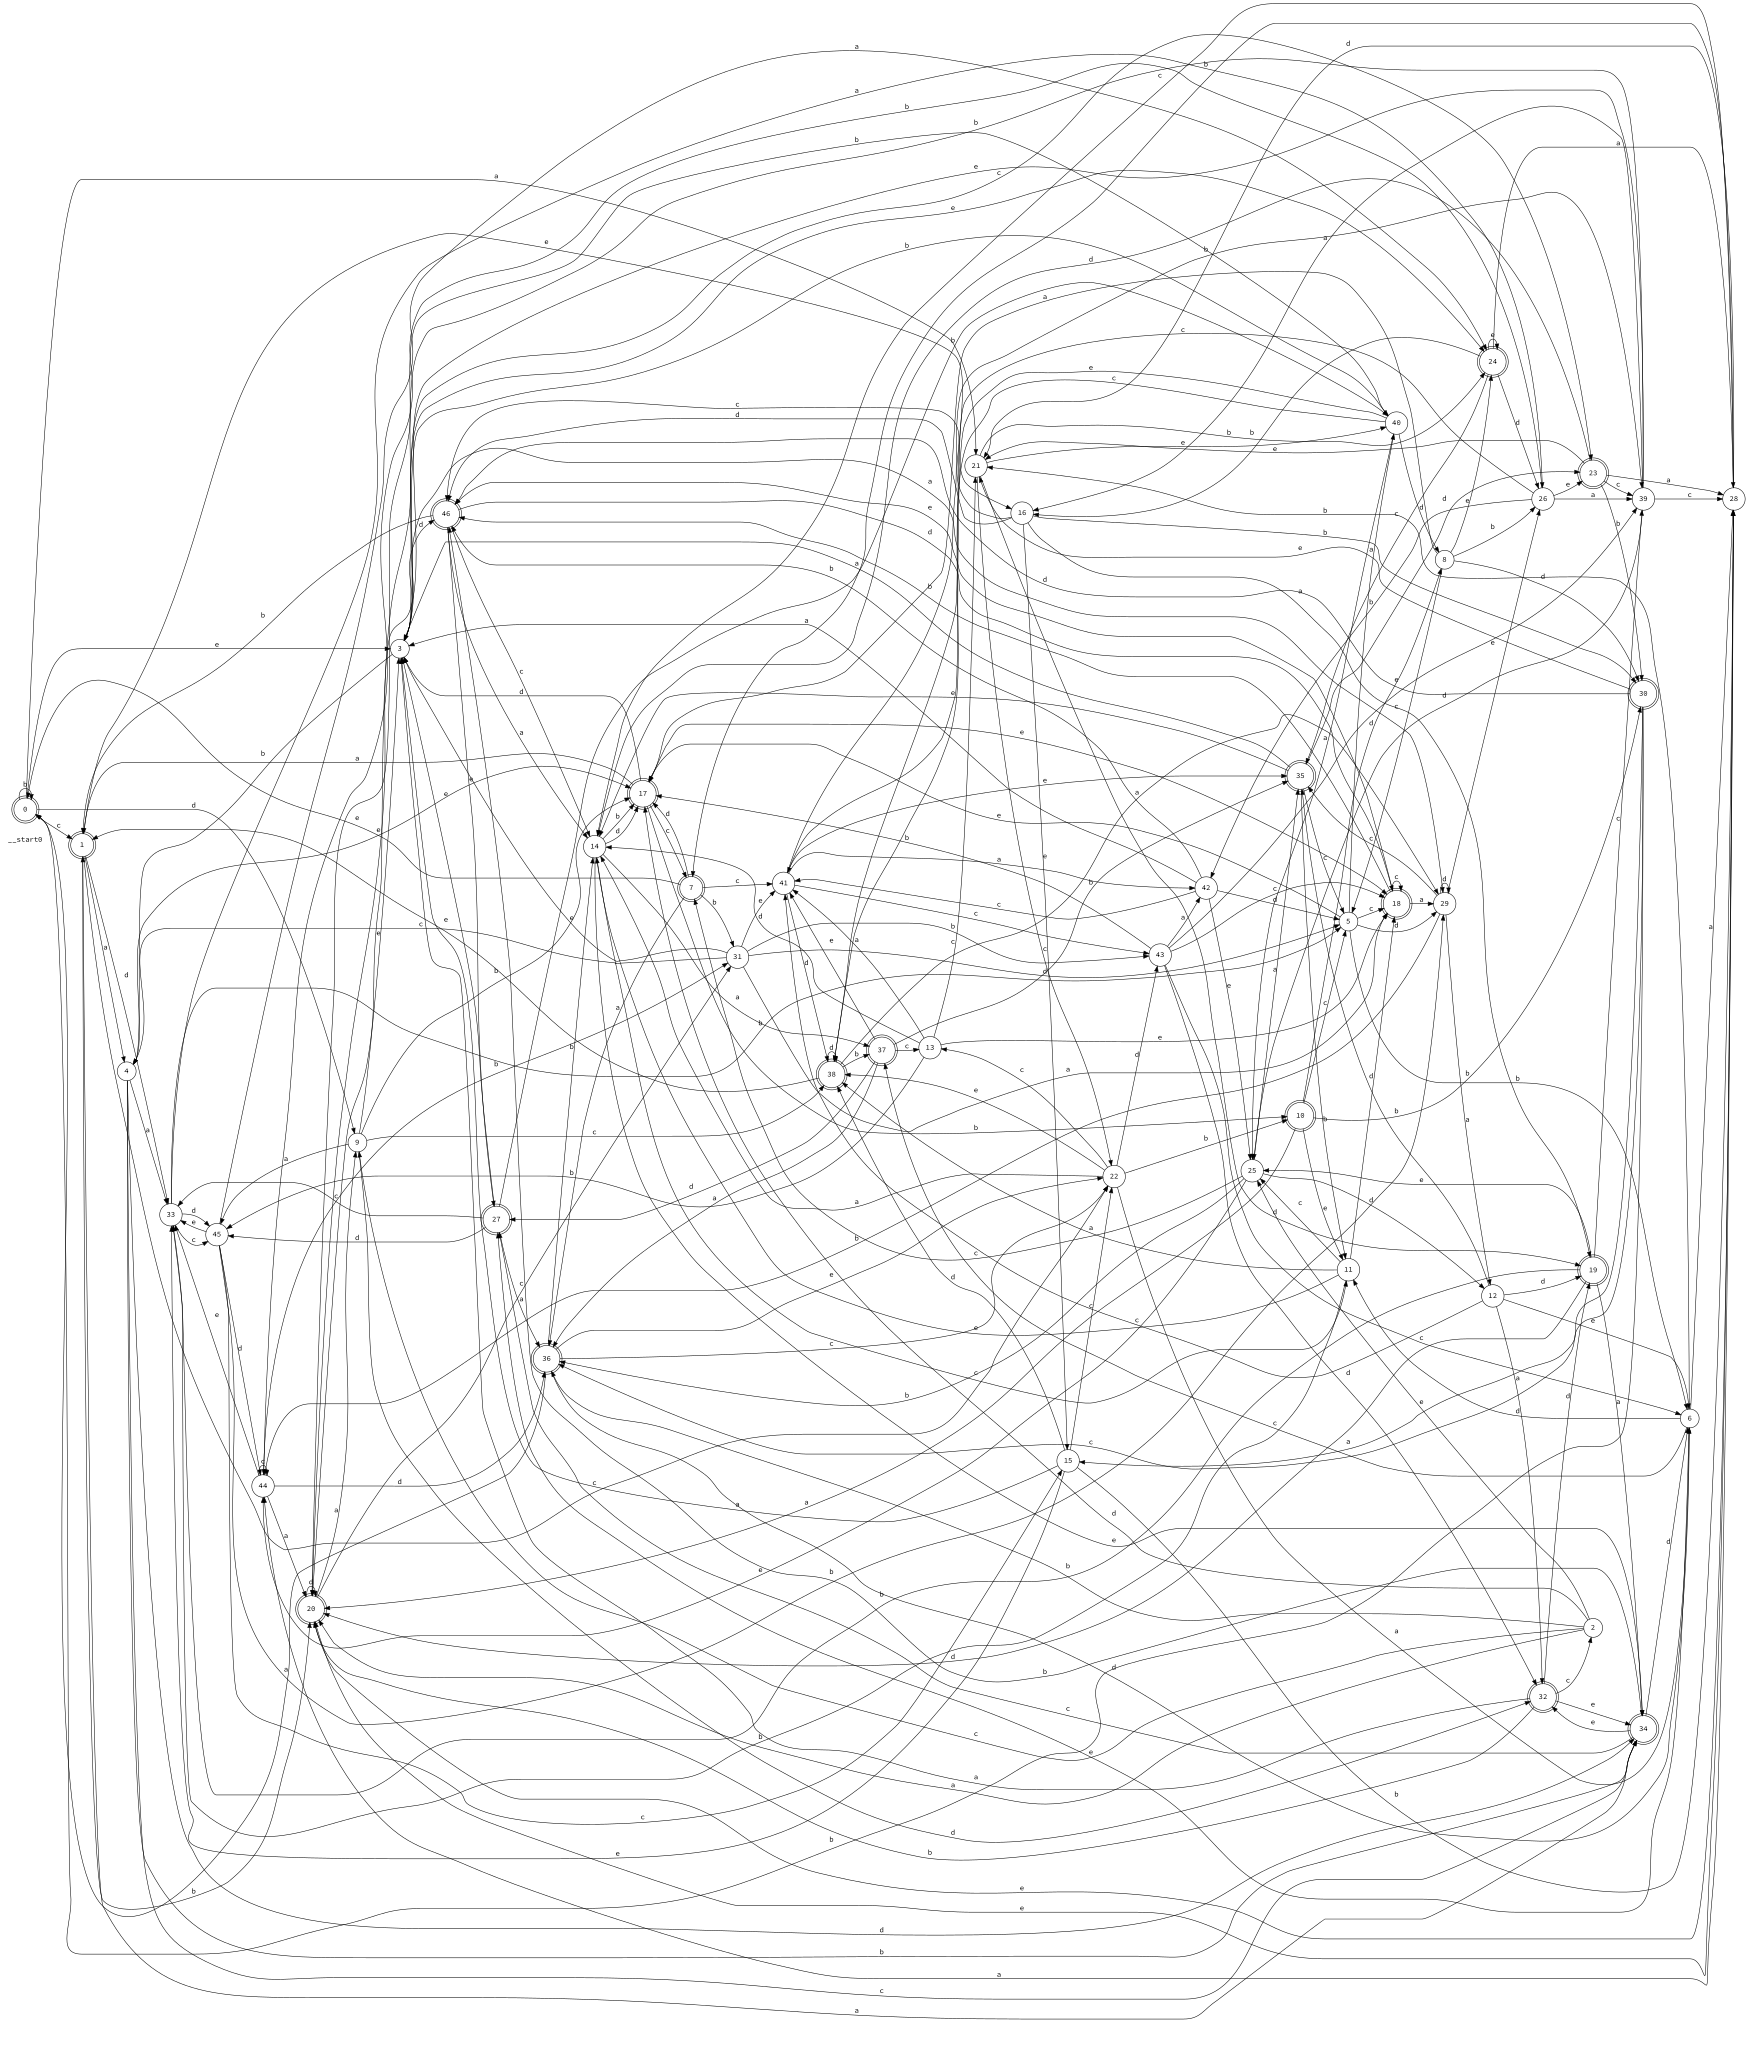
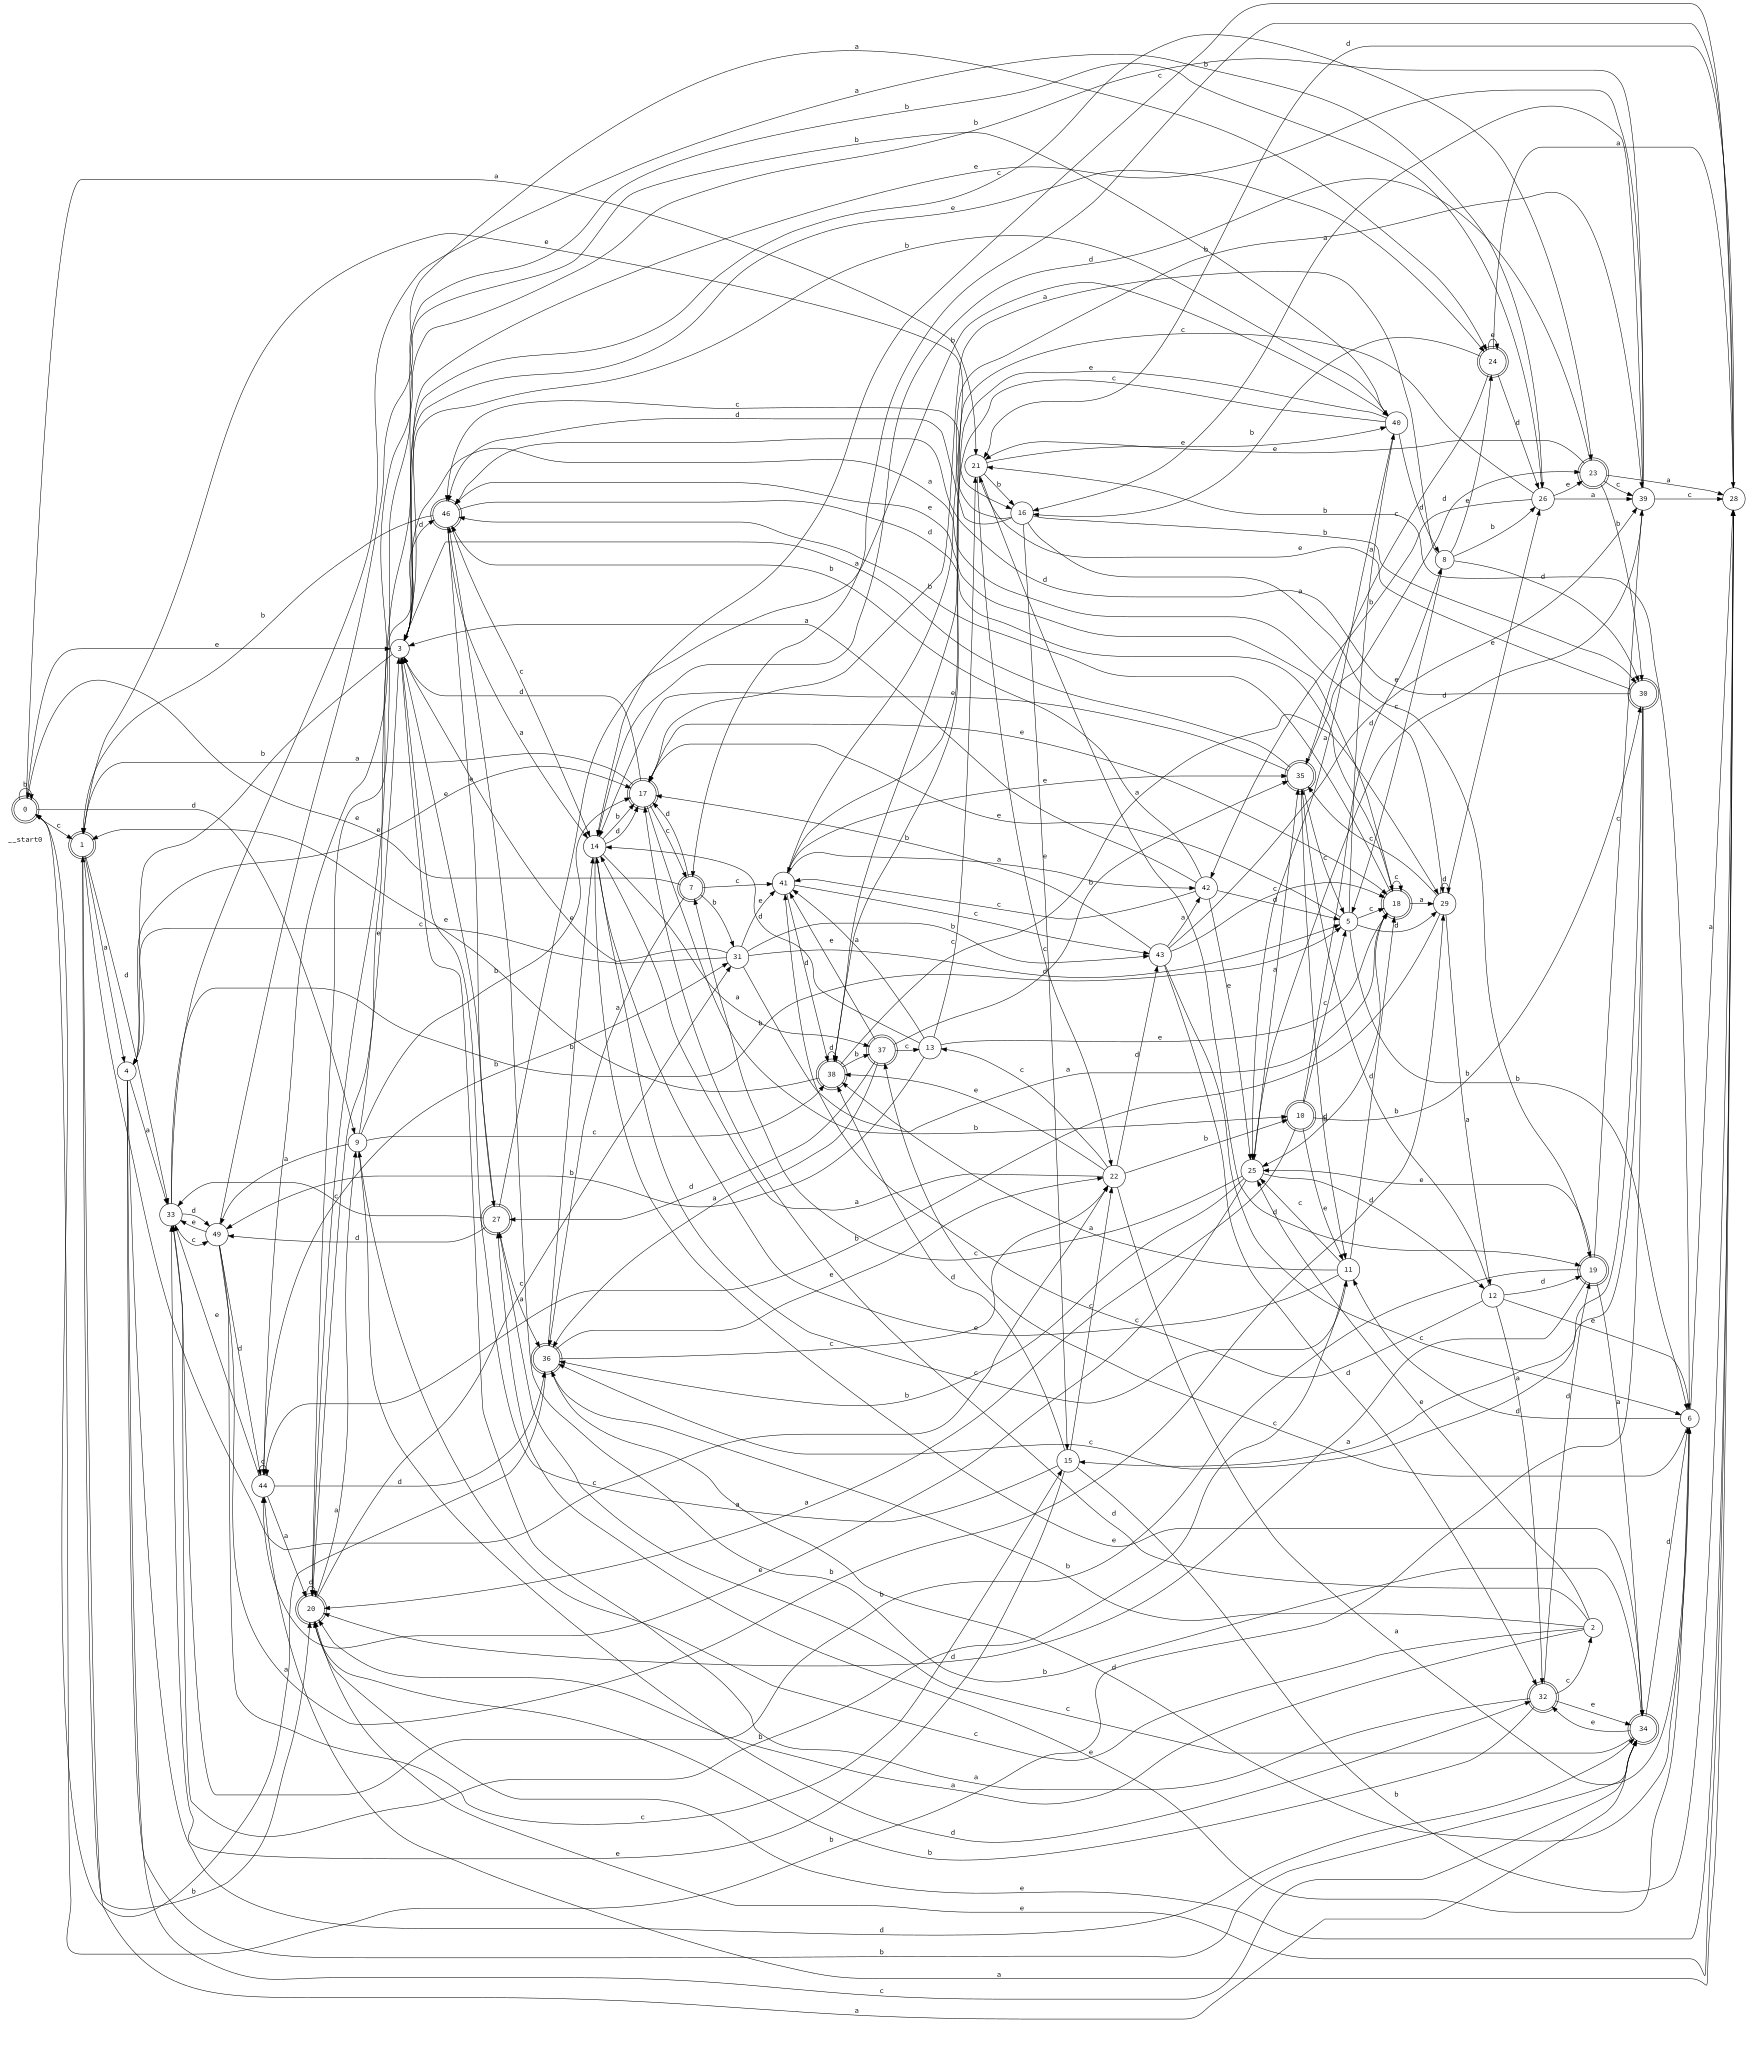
edge "21" -> "24": now "21" -> "16"
edge "18" -> "25": added, label "d"
node "45": label "45" -> "49"
